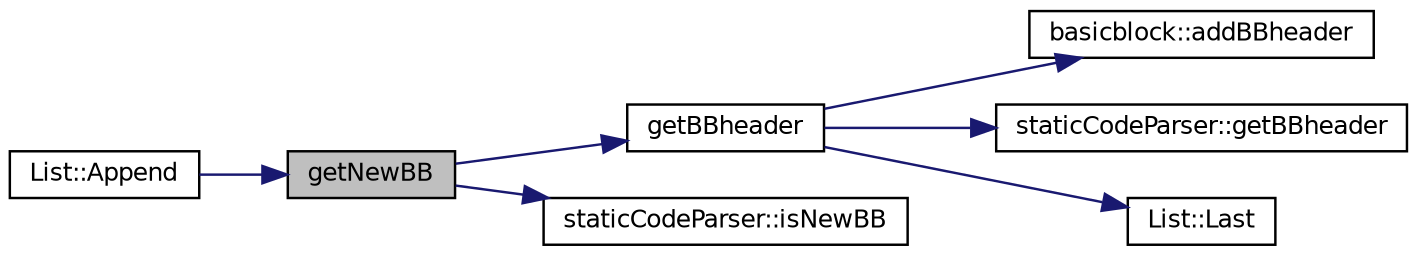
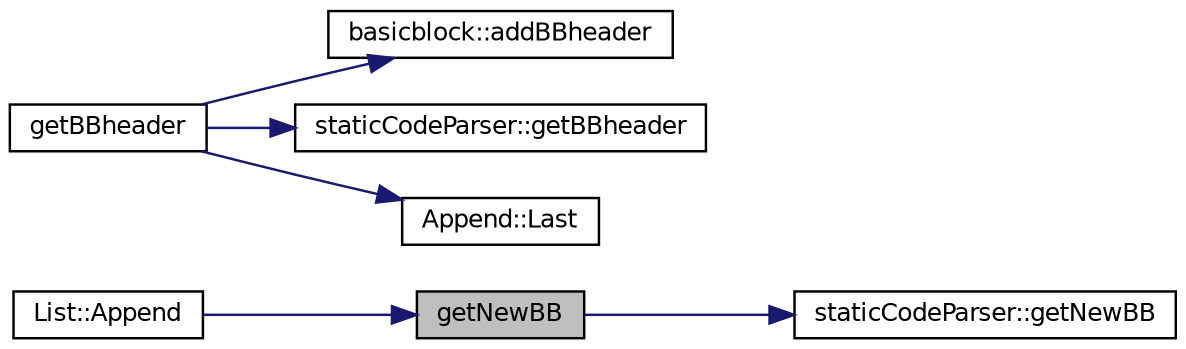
edge "getNewBB" -> "getBBheader": removed
node "staticCodeParser::isNewBB": label "staticCodeParser::isNewBB" -> "staticCodeParser::getNewBB"
node "List::Last": label "List::Last" -> "Append::Last"
